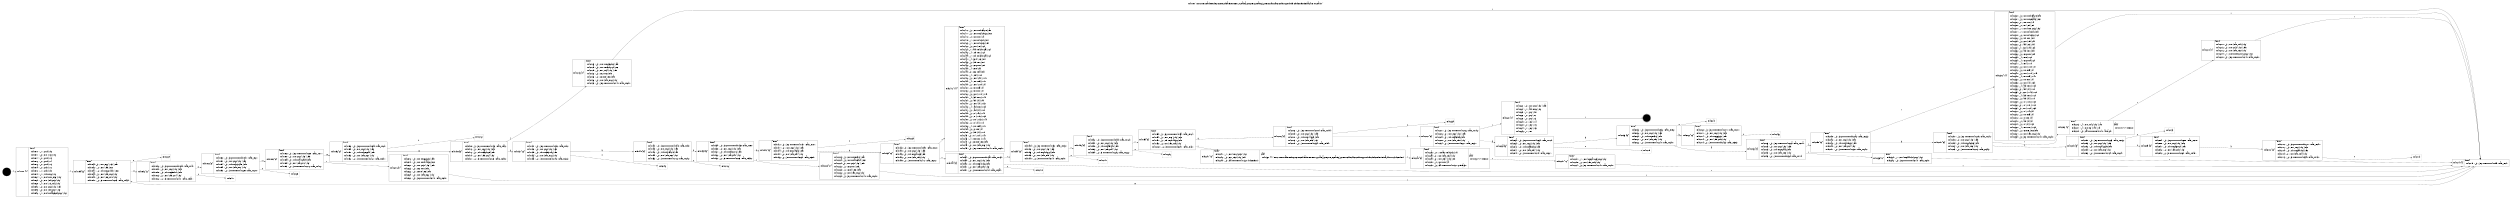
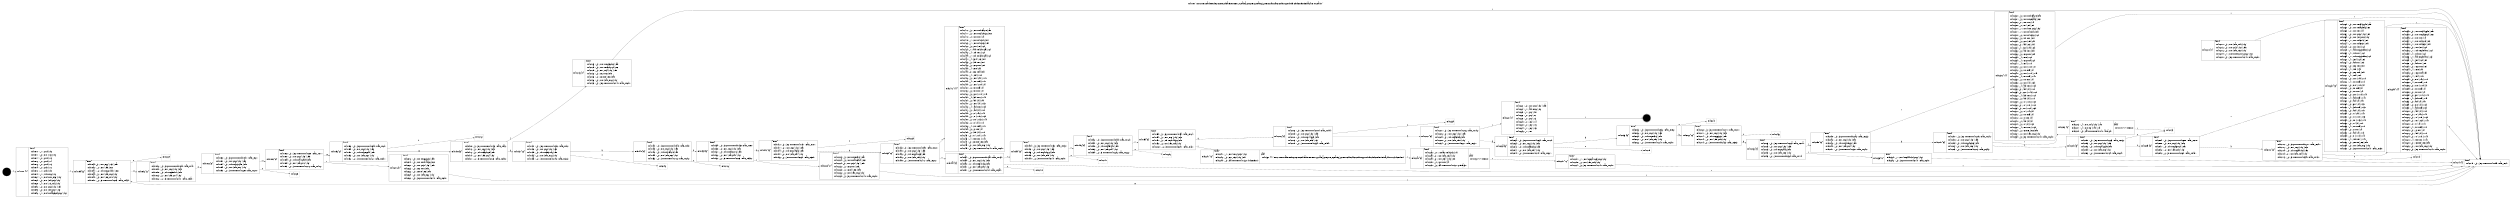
node "0x40262b [150]": added
node "0x40259b [144]": added
edge "0x402203 [13]" -> "0x402210 [21]": now "0x402203 [13]" -> "0x402739"
edge "0x402053 [25]" -> "0x402085 [25]": now "0x40206c [25]" -> "0x402085 [25]"
node "0x402411": removed
